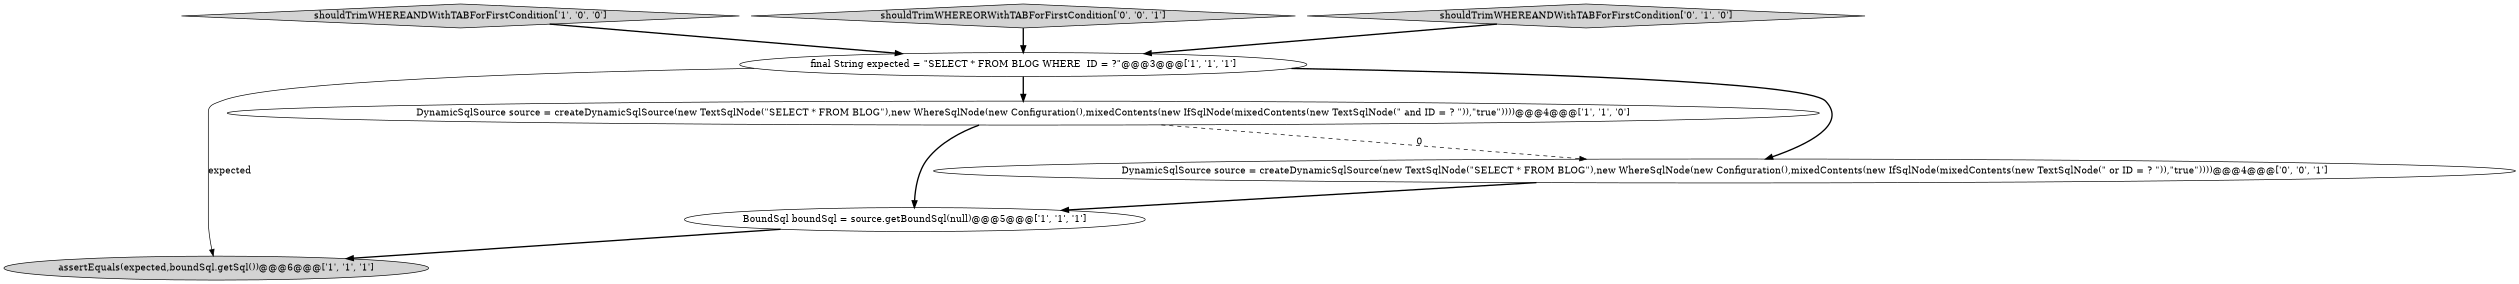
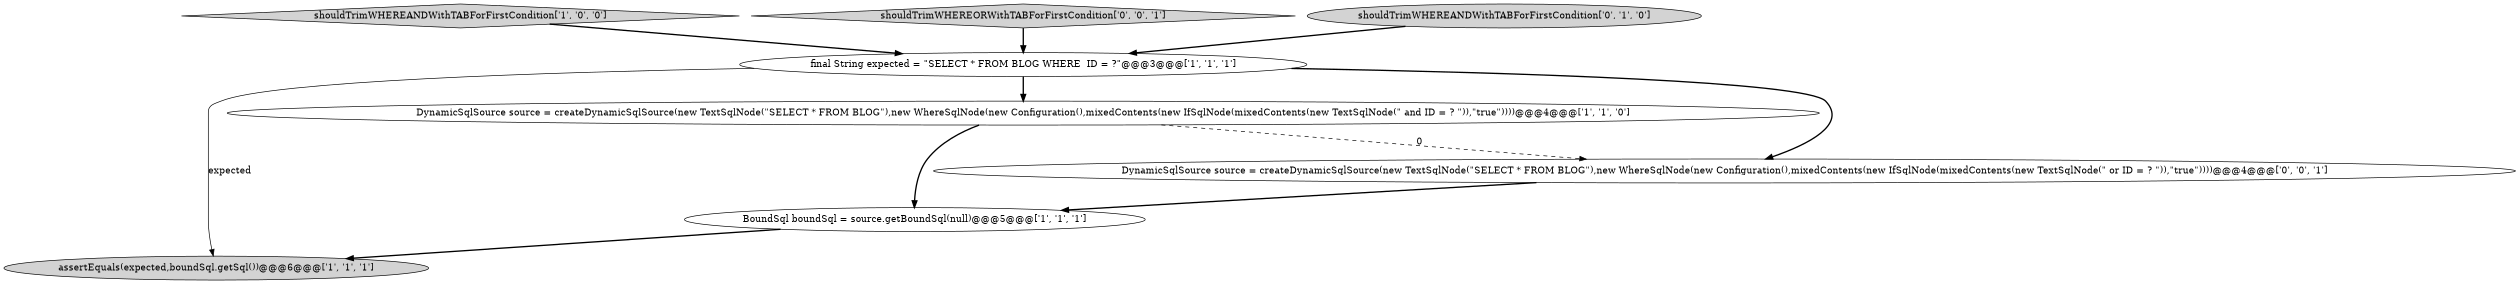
node "shouldTrimWHEREANDWithTABForFirstCondition['0', '1', '0']": shape diamond -> ellipse
